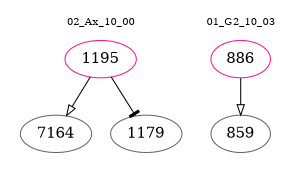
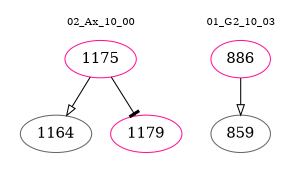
node "1195": label "1195" -> "1175"
node "7164": label "7164" -> "1164"
node "1179": color gray40 -> deeppink
